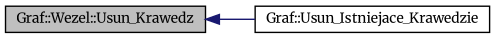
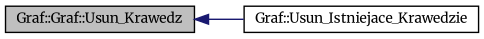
node "Graf::Wezel::Usun_Krawedz": label "Graf::Wezel::Usun_Krawedz" -> "Graf::Graf::Usun_Krawedz"
